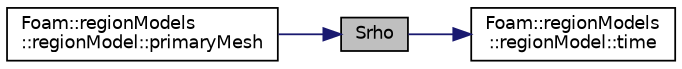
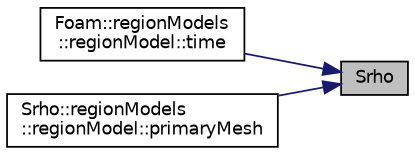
node "Foam::regionModels ::regionModel::primaryMesh": label "Foam::regionModels ::regionModel::primaryMesh" -> "Srho::regionModels ::regionModel::primaryMesh"
edge "Srho" -> "Foam::regionModels ::regionModel::time": reversed
